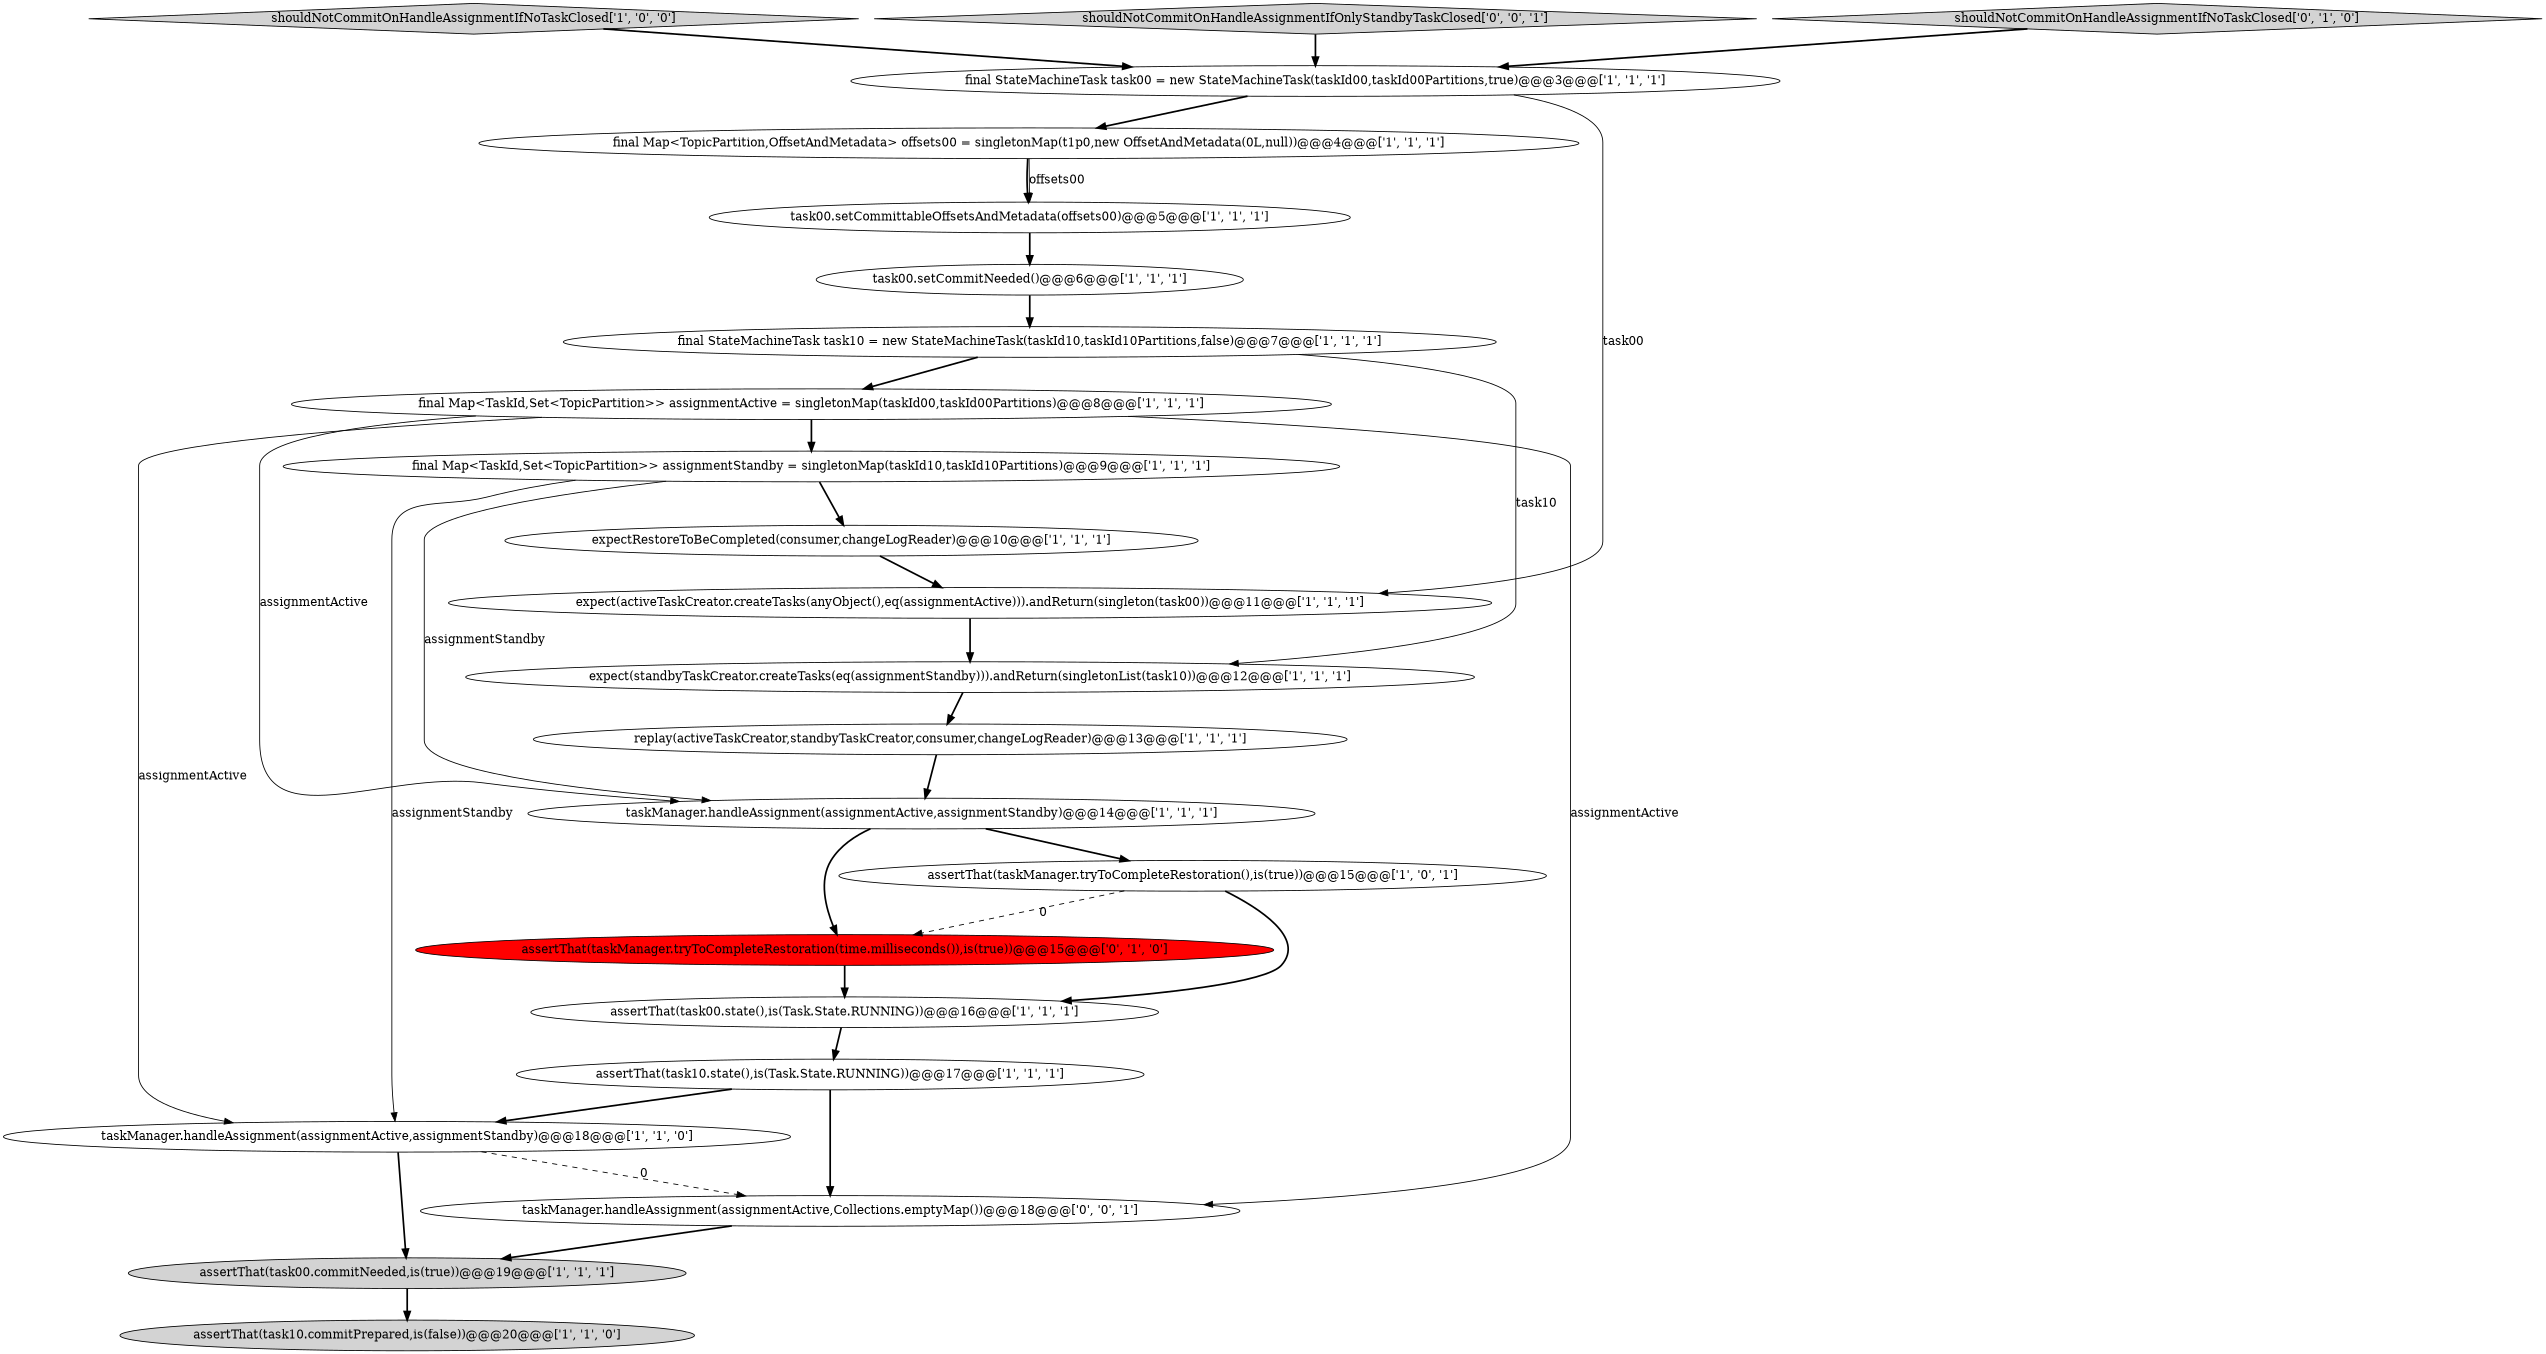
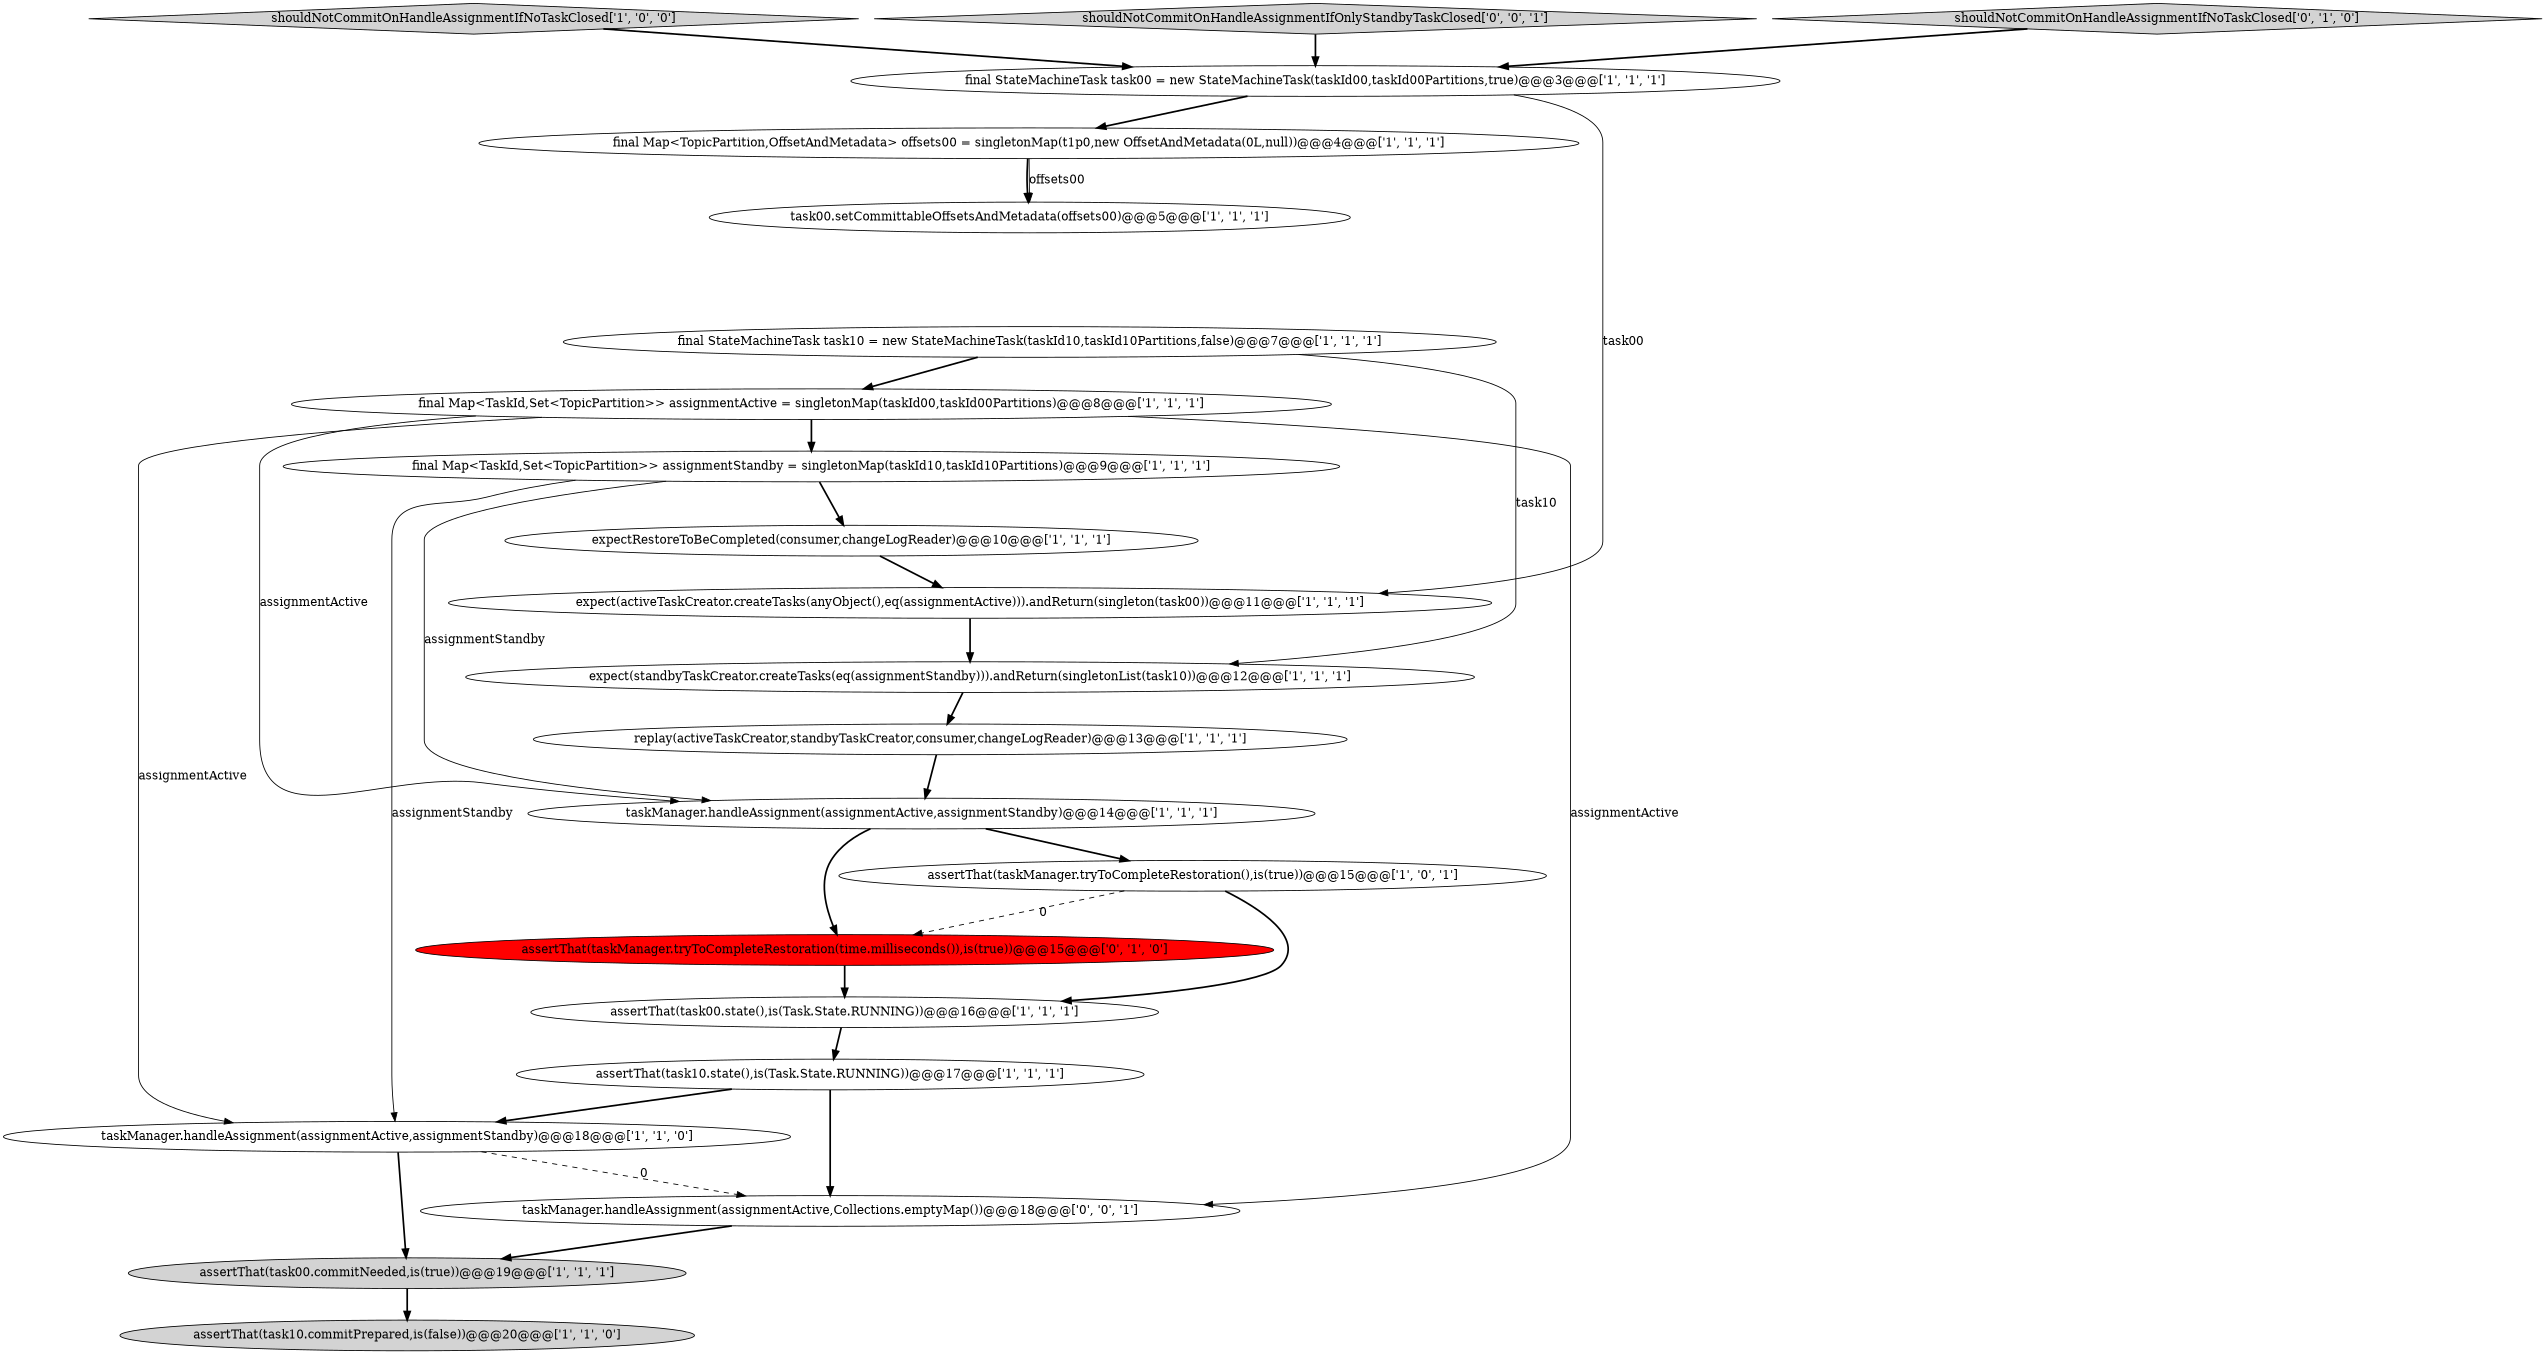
node "task00.setCommitNeeded()@@@6@@@['1', '1', '1']": removed
